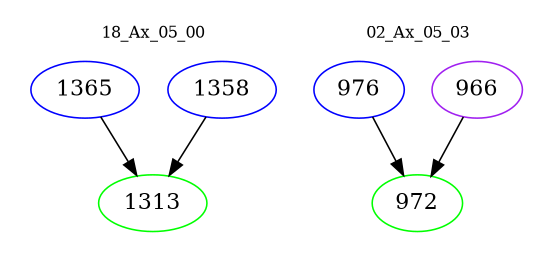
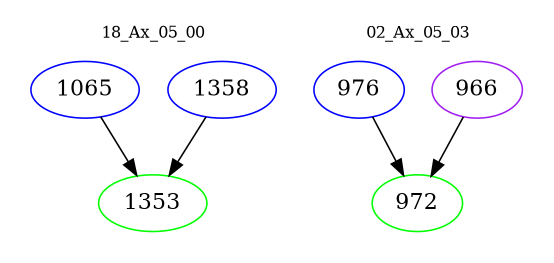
node "1365": label "1365" -> "1065"
node "1313": label "1313" -> "1353"
